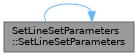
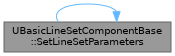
node "SetLineSetParameters ::SetLineSetParameters": label "SetLineSetParameters ::SetLineSetParameters" -> "UBasicLineSetComponentBase ::SetLineSetParameters"
